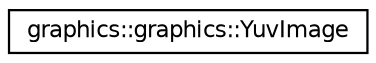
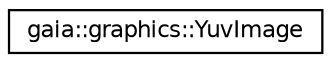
node "graphics::graphics::YuvImage": label "graphics::graphics::YuvImage" -> "gaia::graphics::YuvImage"
